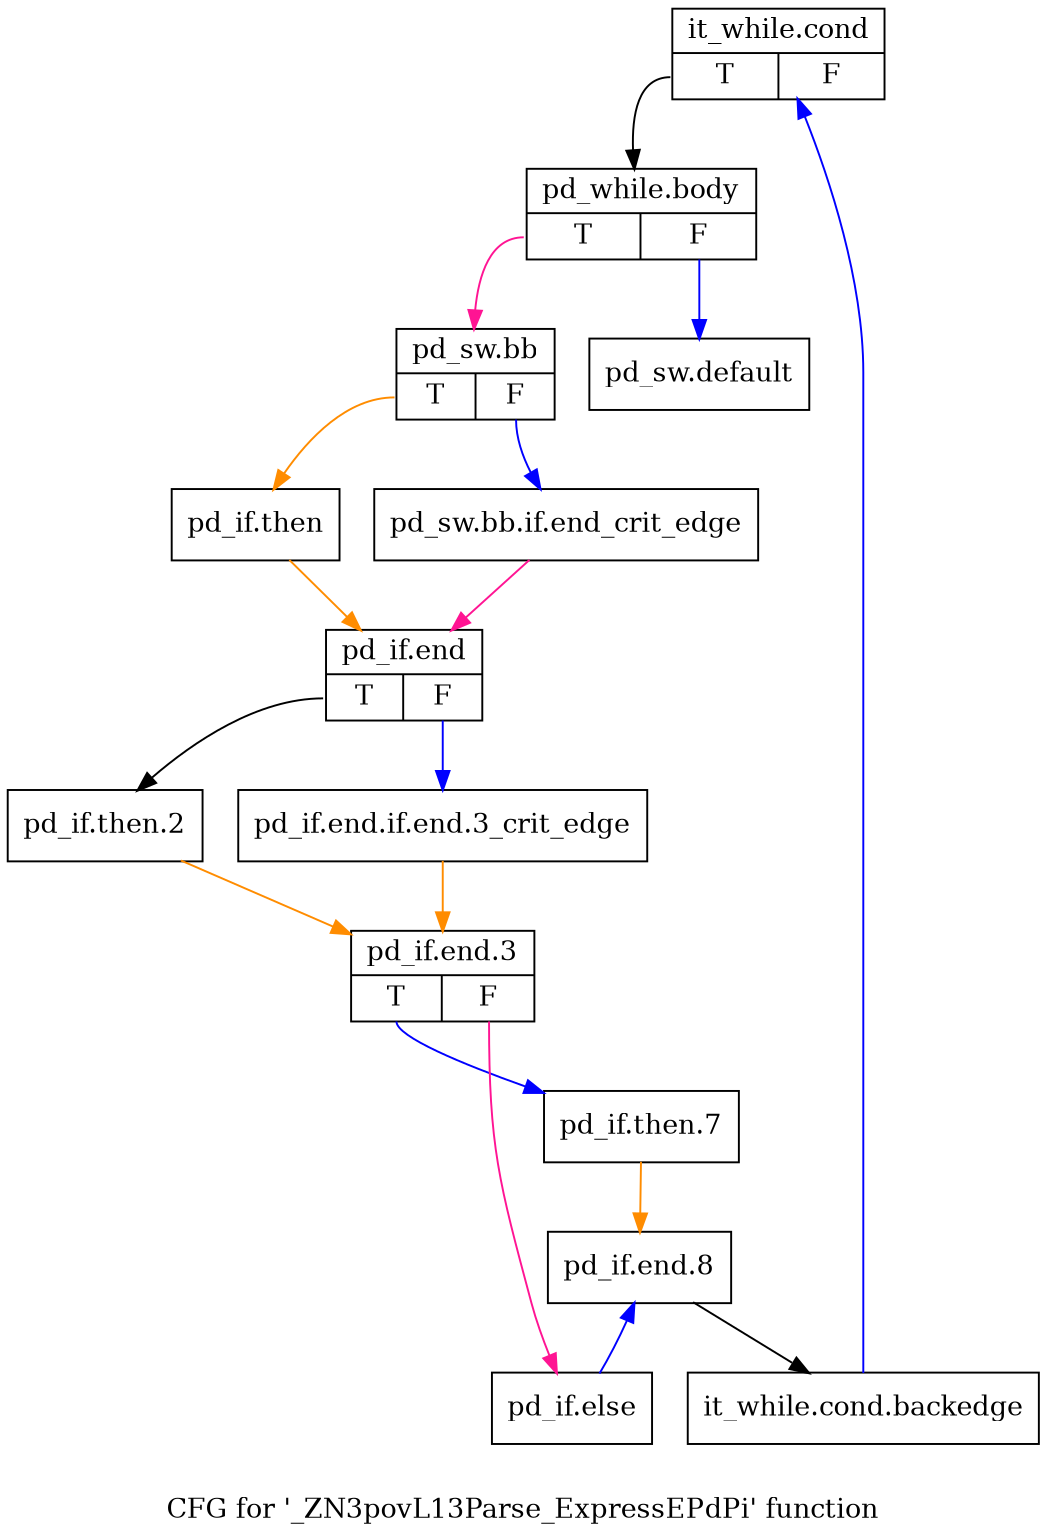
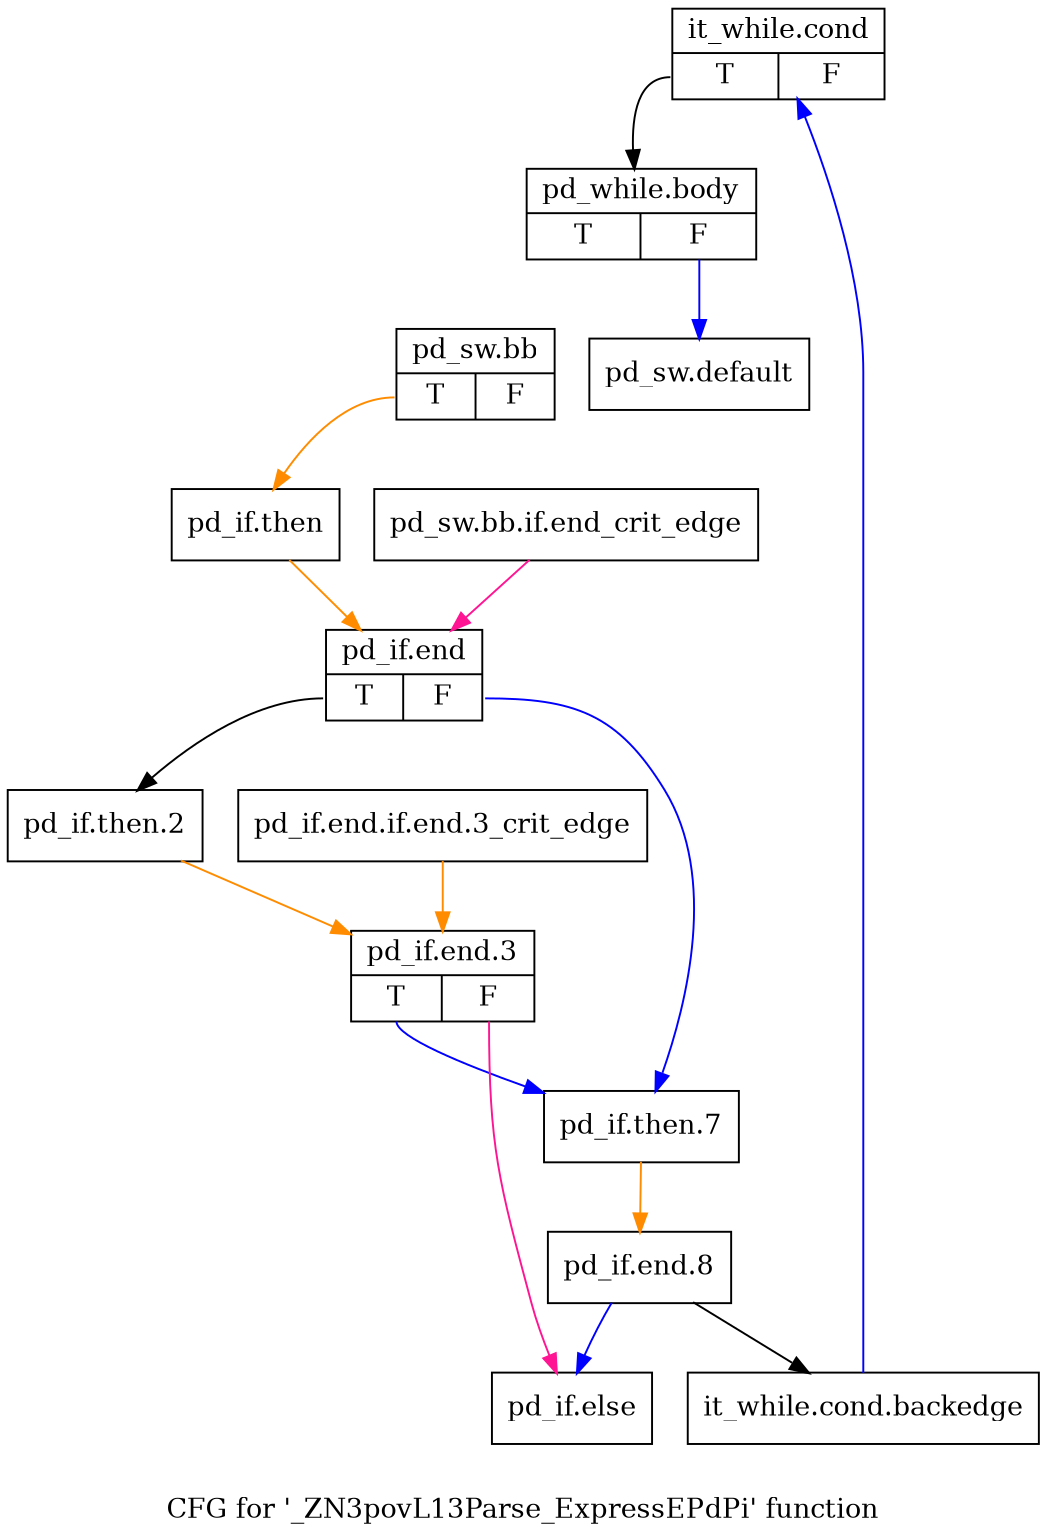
edge "pd_while.body" -> "pd_sw.bb": removed
edge "pd_sw.bb" -> "pd_sw.bb.if.end_crit_edge": removed
edge "pd_if.end" -> "pd_if.end.if.end.3_crit_edge": now "pd_if.end" -> "pd_if.then.7"
edge "pd_if.else" -> "pd_if.end.8": reversed
